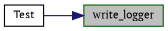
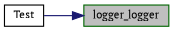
node "write_logger": label "write_logger" -> "logger_logger"
